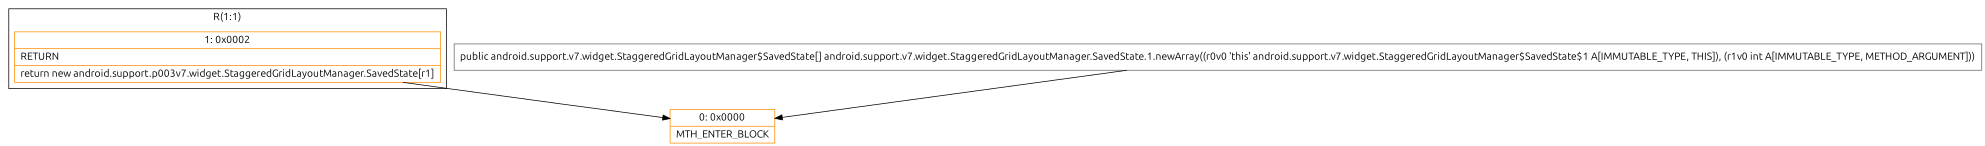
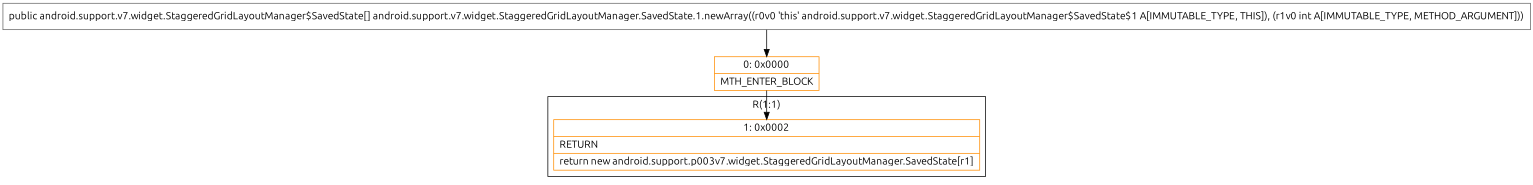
edge "1: 0x0002" -> "0: 0x0000": reversed
